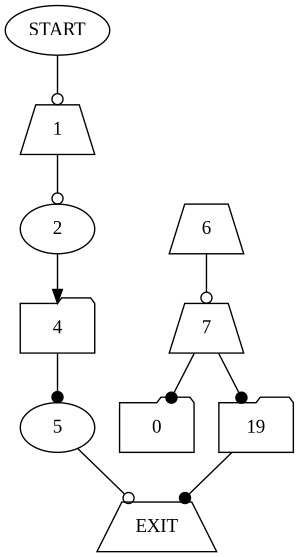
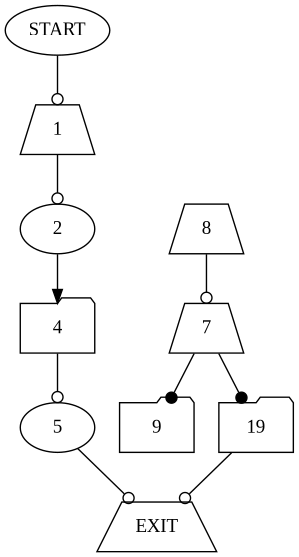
node "6": label "6" -> "8"
edge "4" -> "5": arrowhead dot -> odot
node "0": label "0" -> "9"
edge "19" -> "EXIT": arrowhead dot -> odot
